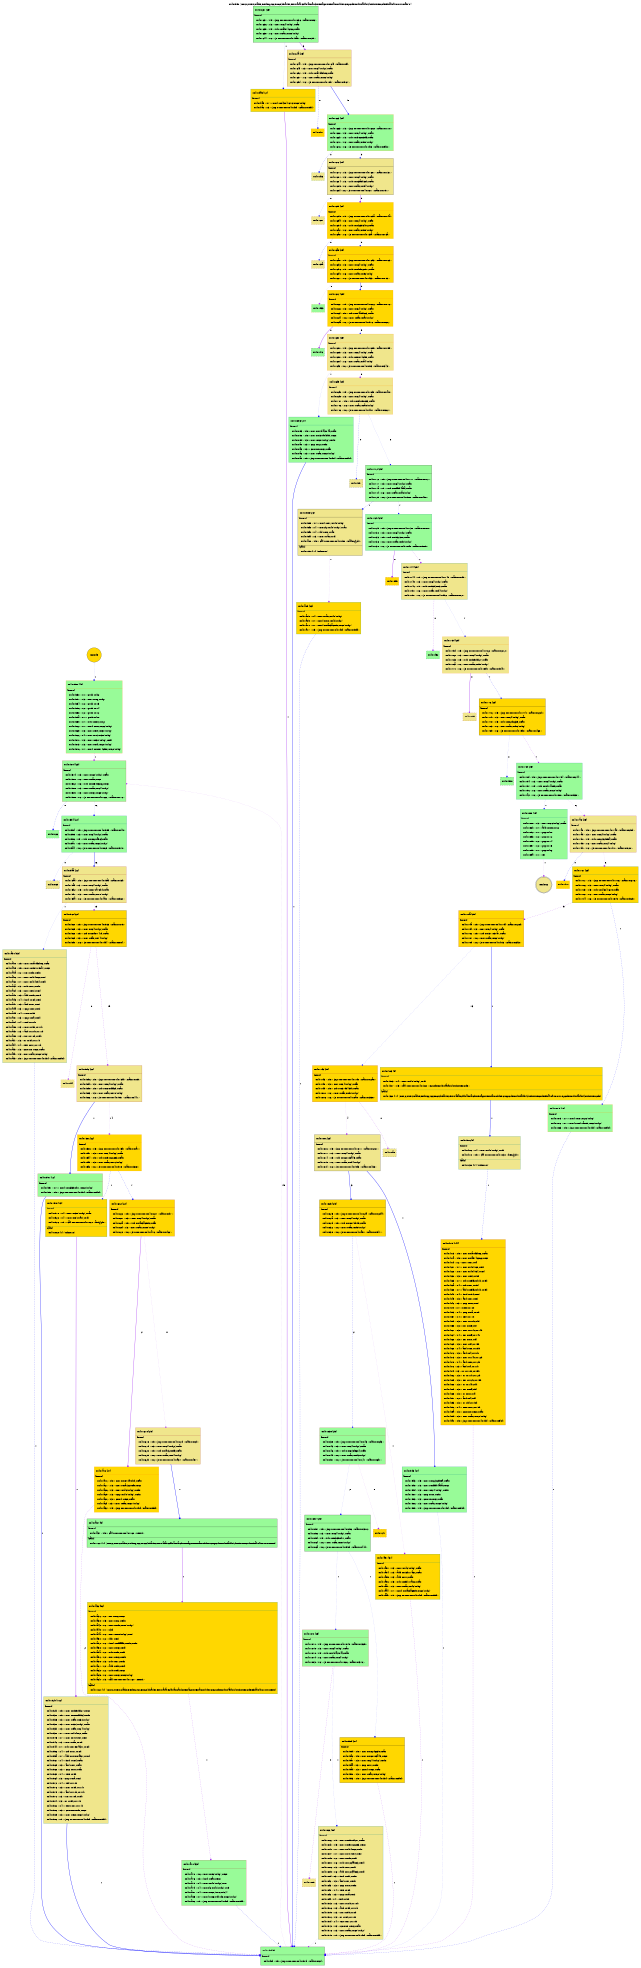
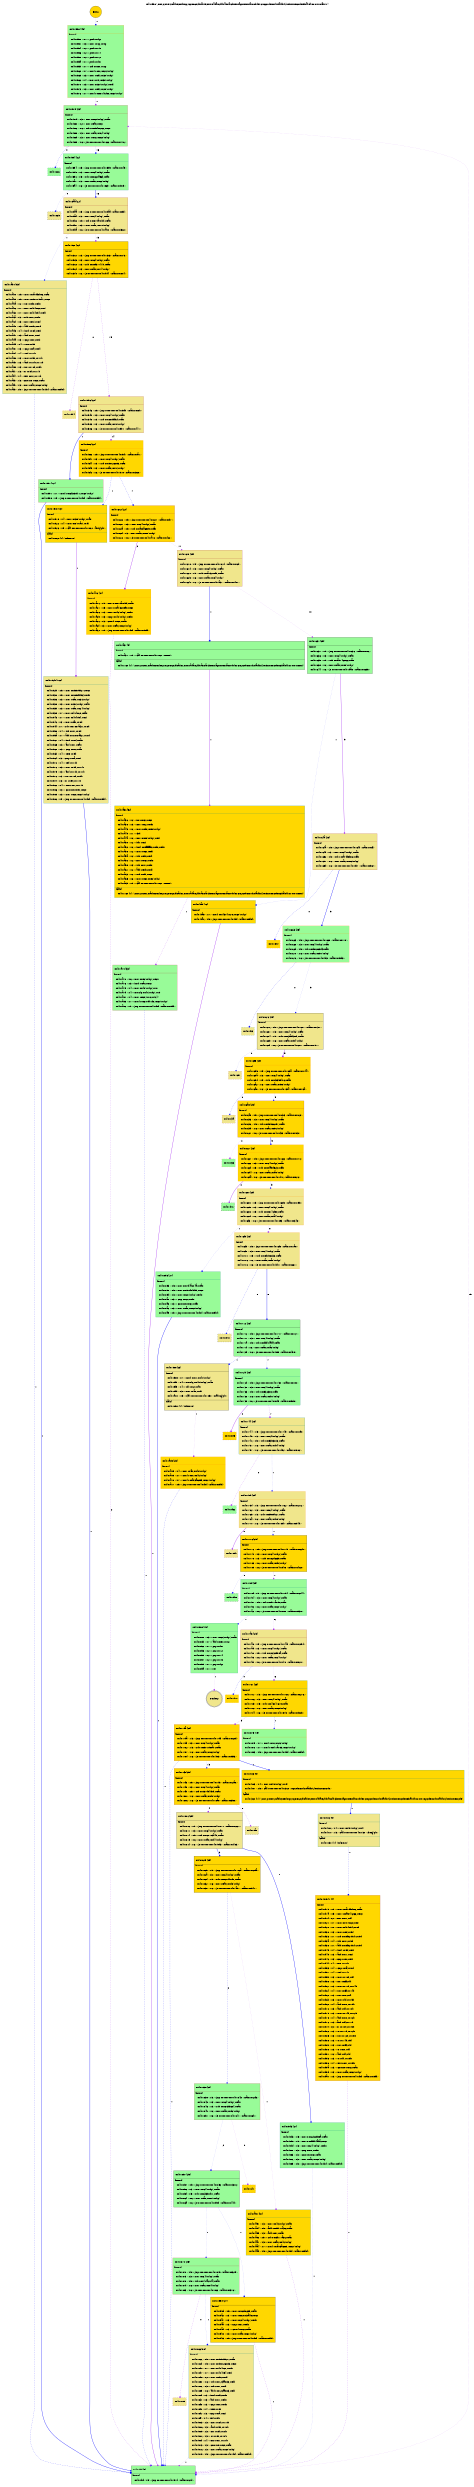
edge "0x4016f9 [25]" -> "0x401712 [25]": style dotted -> bold
edge "0x401618 [25]" -> "0x401631 [25]": added, label "10"
node "0x401a05 [23]": color teal -> darkorange
node "Opcode": label "Opcode" -> "Entry"
edge "0x401e75 [19]" -> "0x401f0f [5]": now "0x4017da [25]" -> "0x401f0f [5]"
